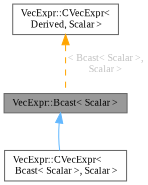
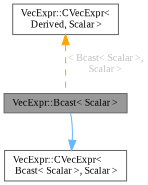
edge "VecExpr::CVecExpr< Bcast< Scalar >, Scalar >" -> "VecExpr::Bcast< Scalar >": reversed
